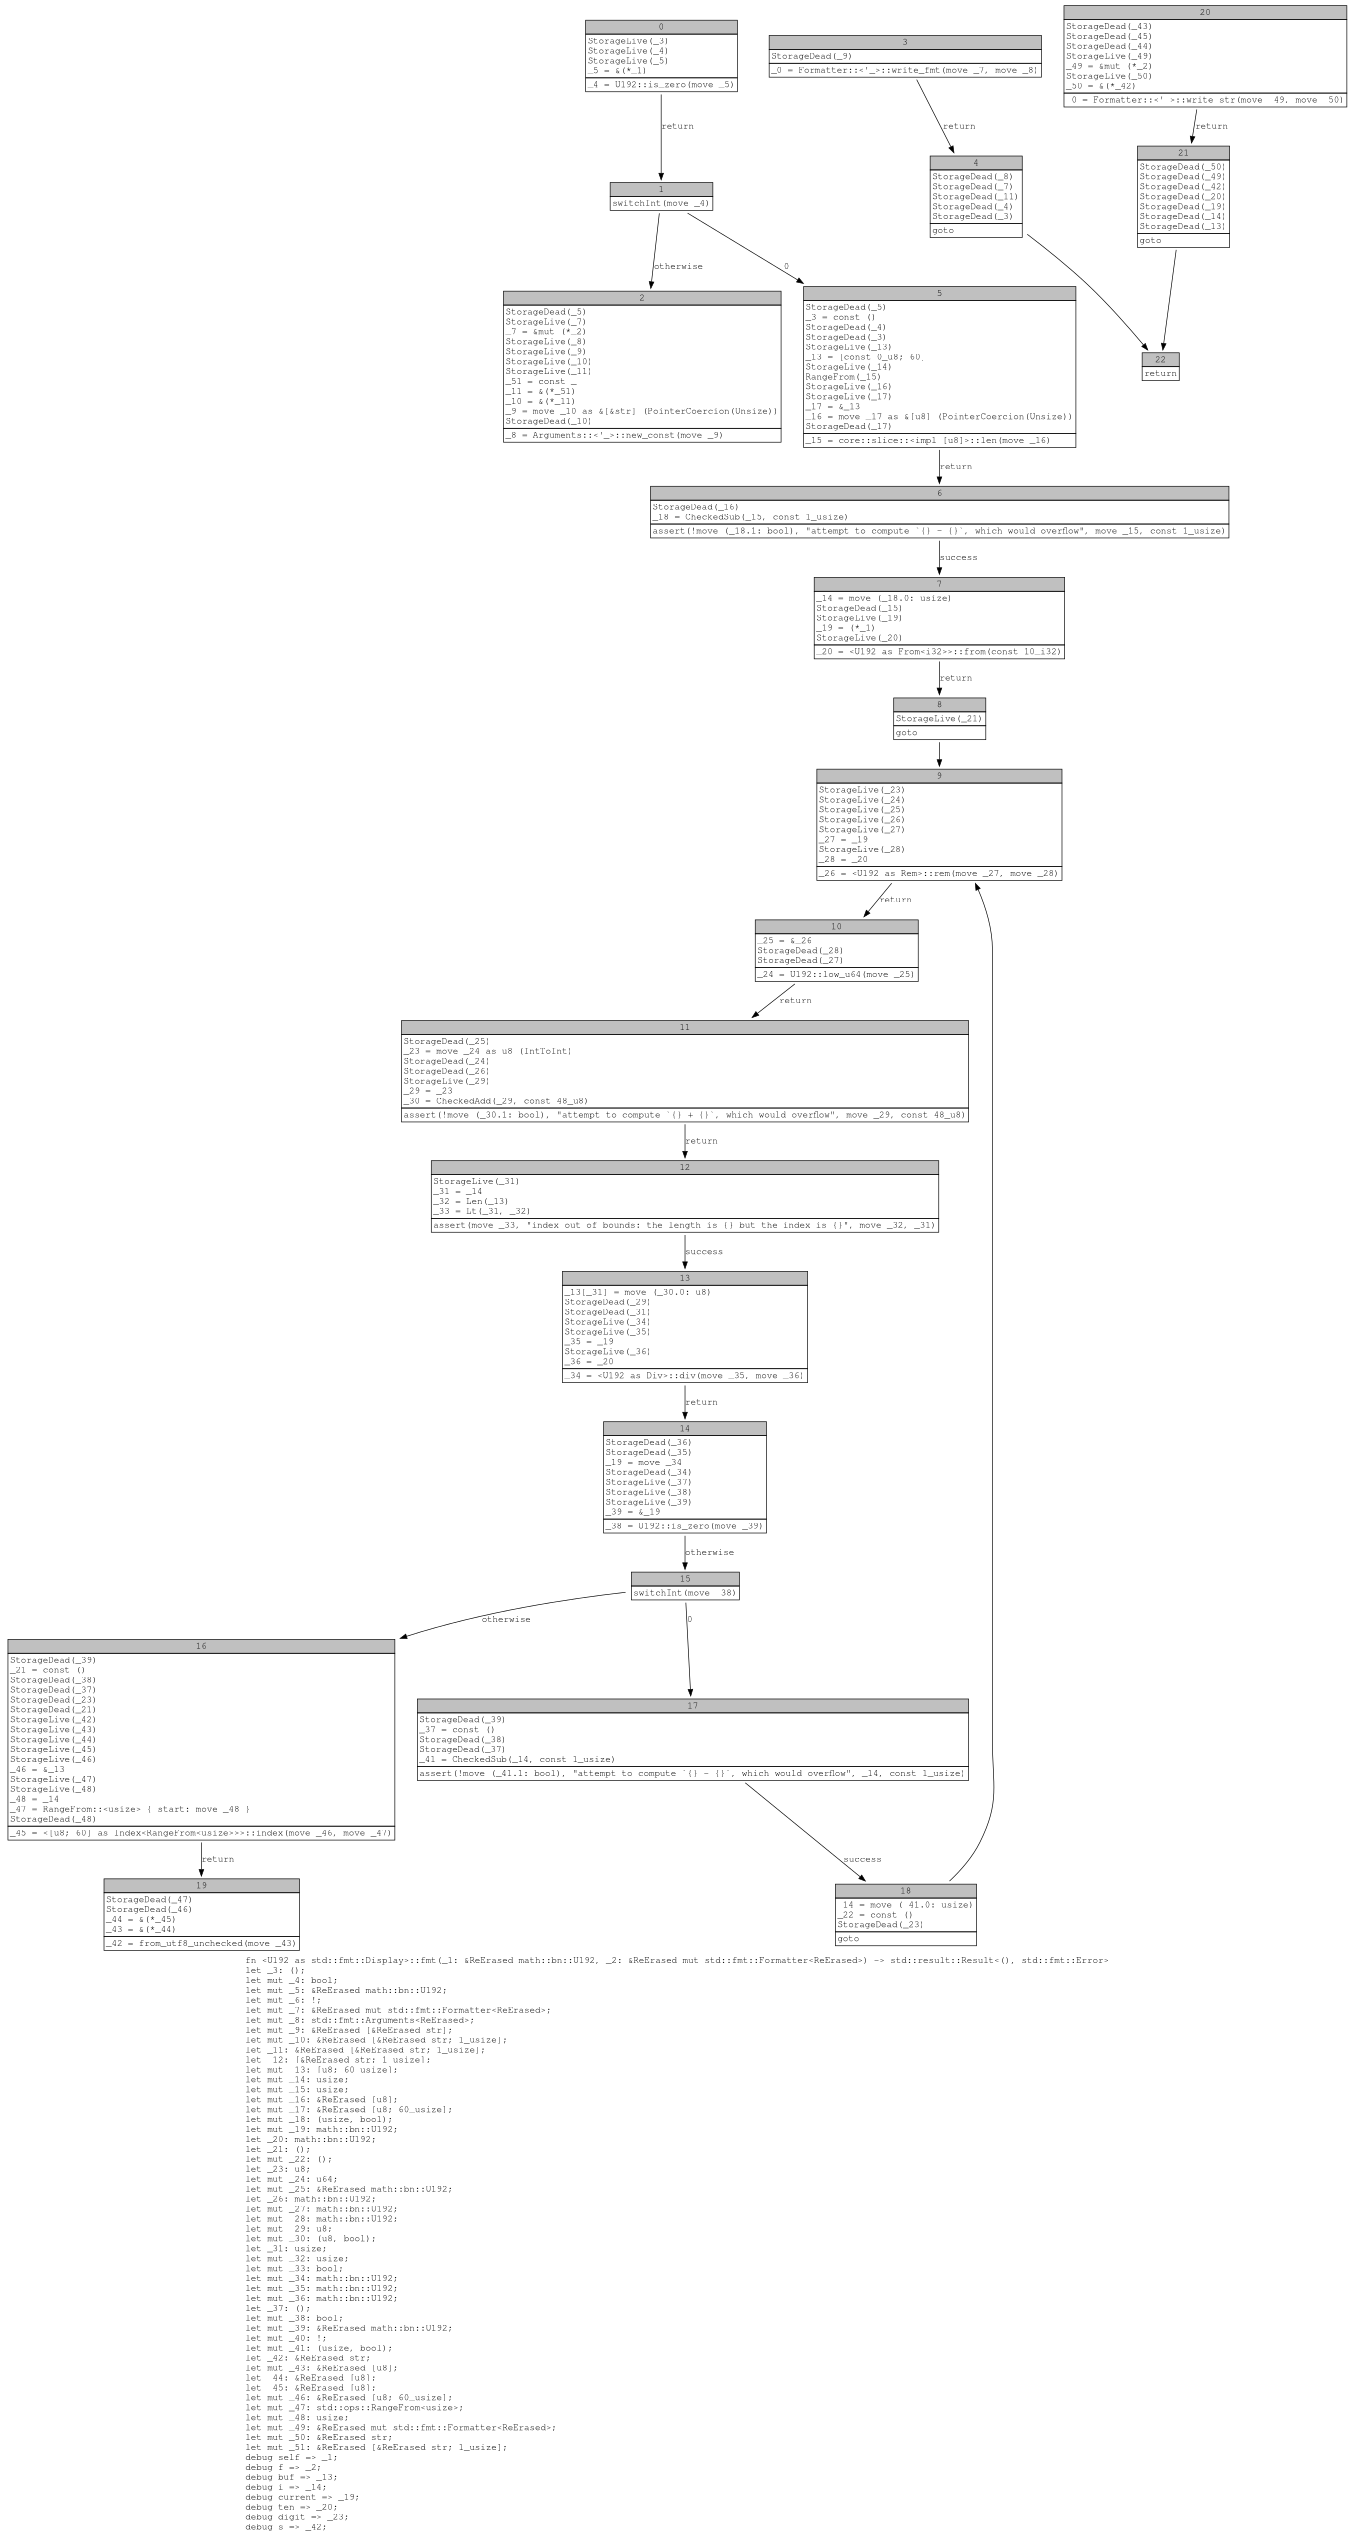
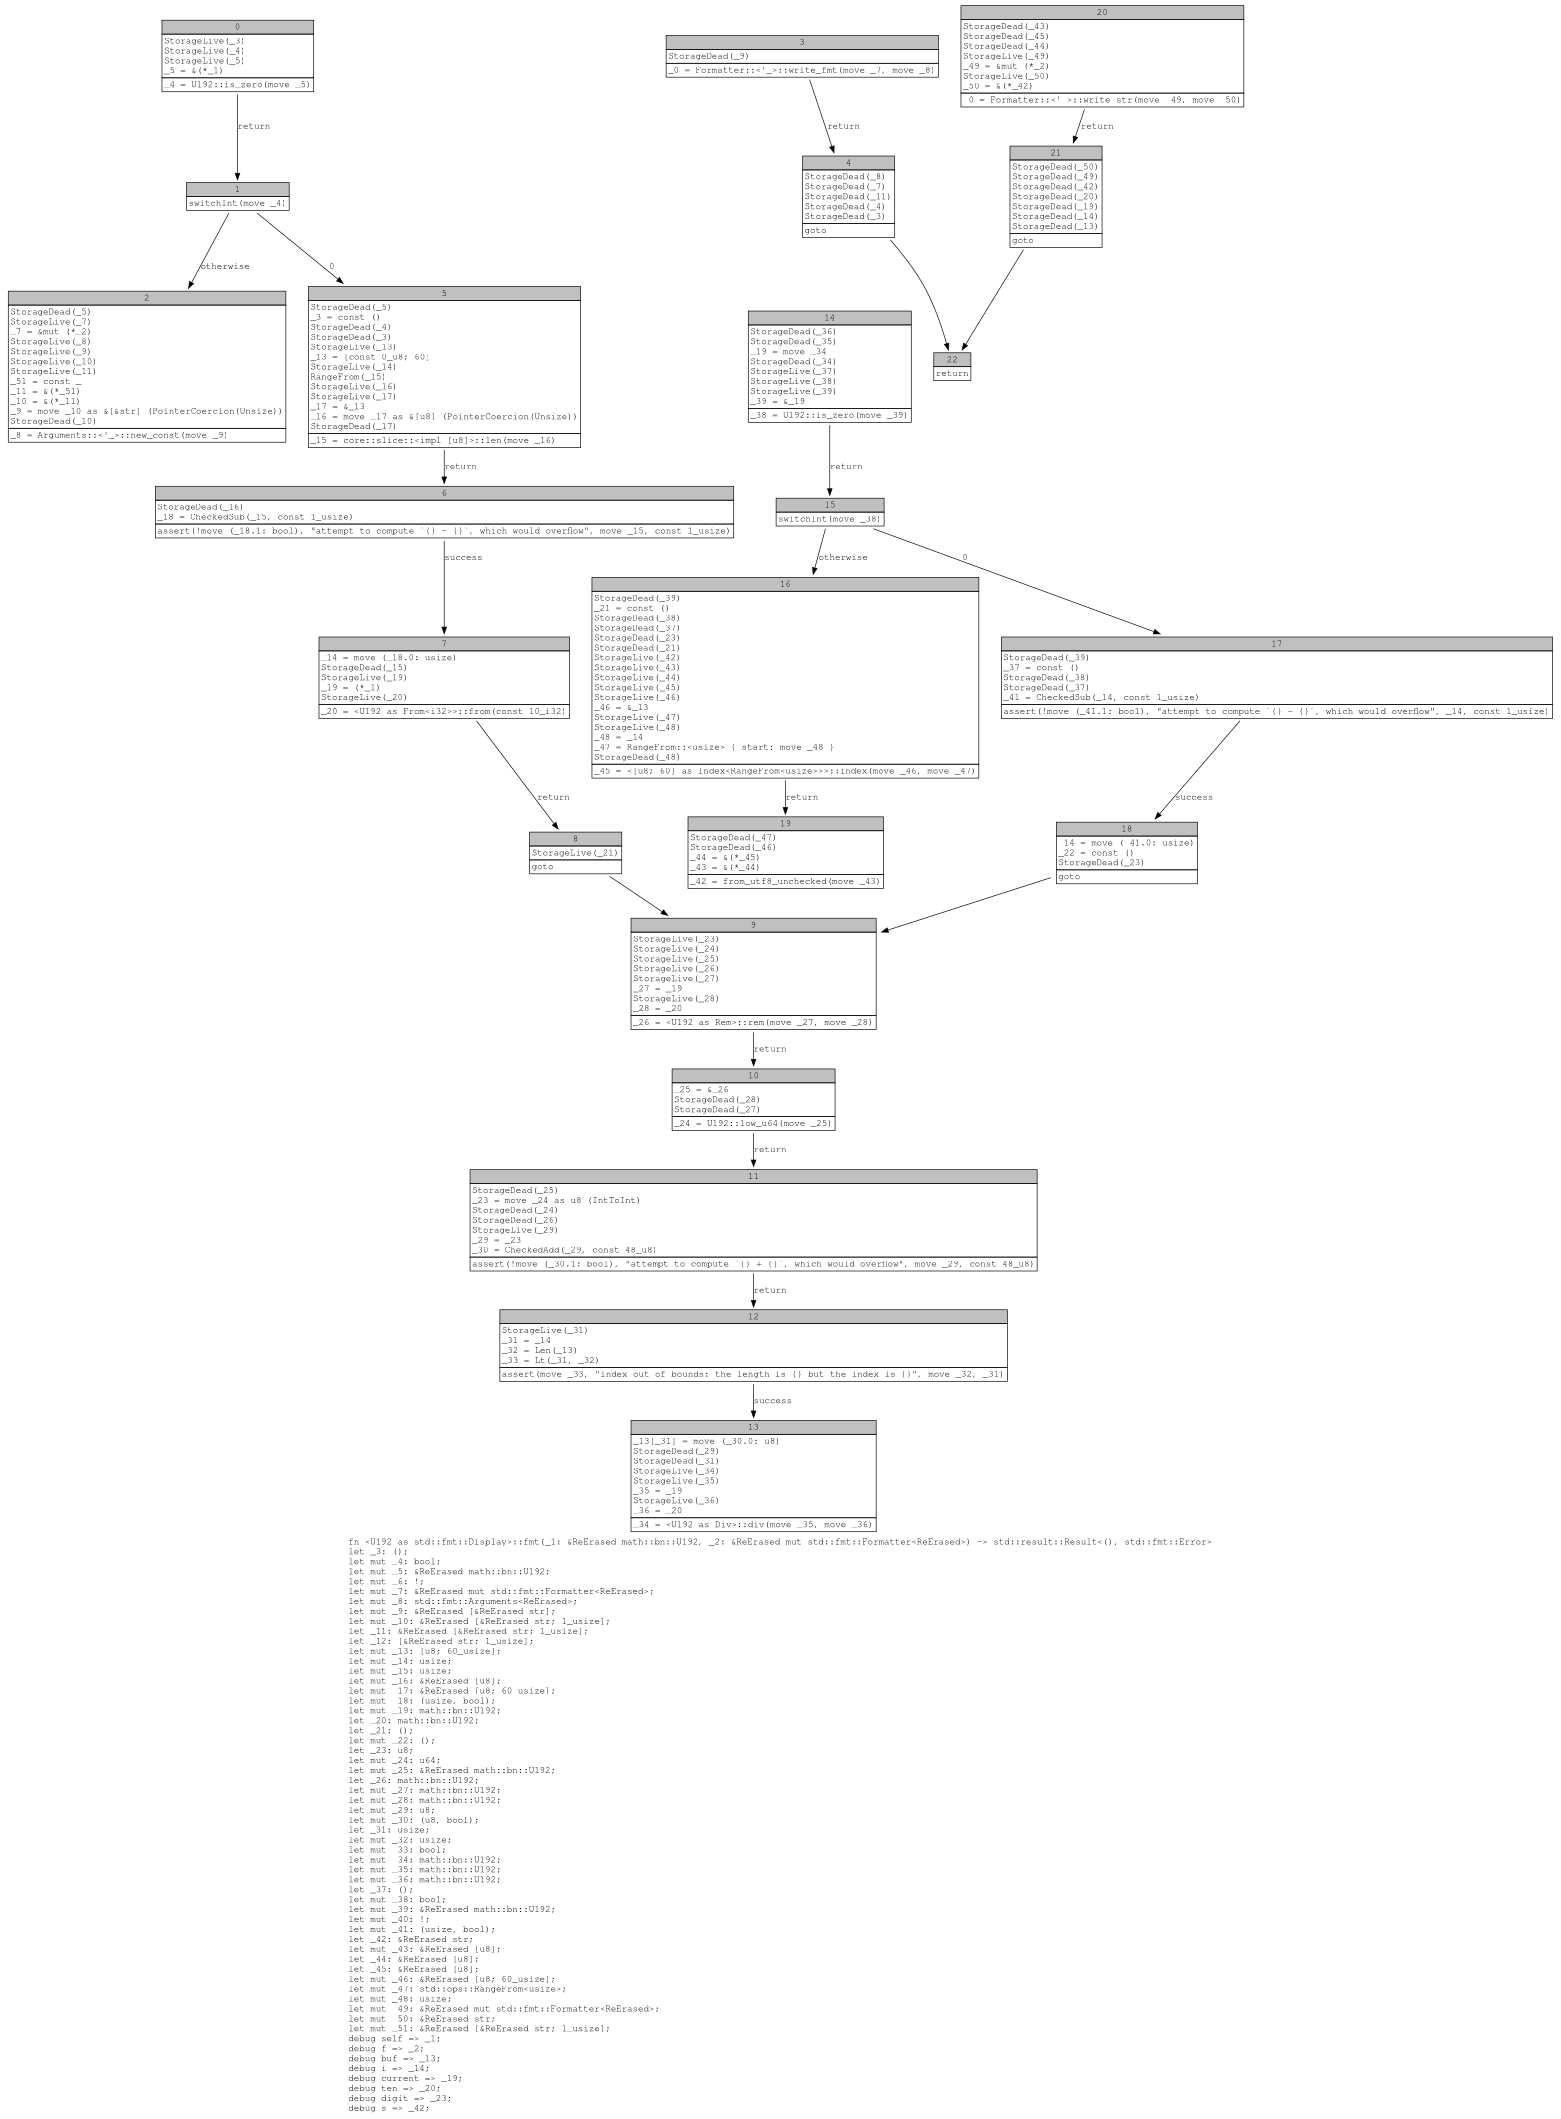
edge "13" -> "14": removed, label "return"
edge "14" -> "15": label "otherwise" -> "return"
